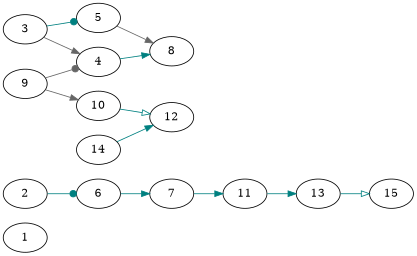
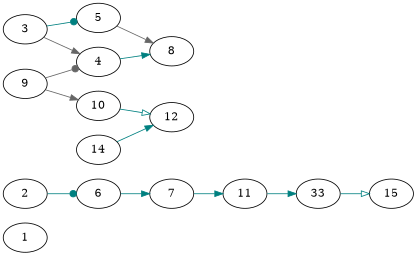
node "13": label "13" -> "33"
